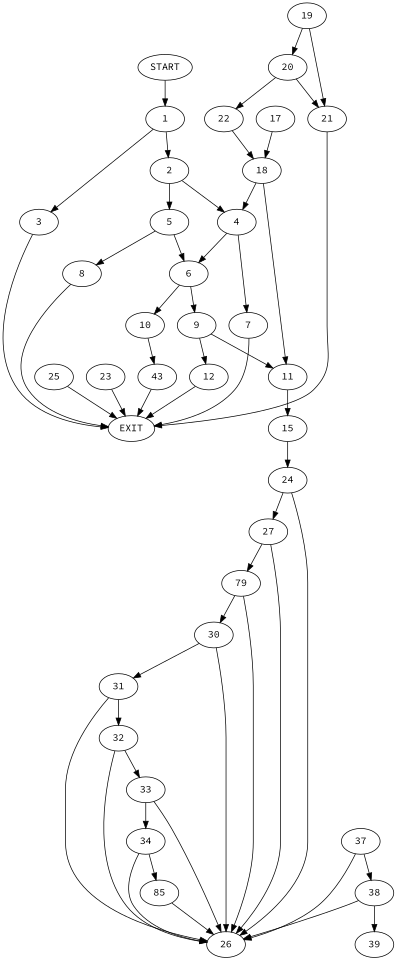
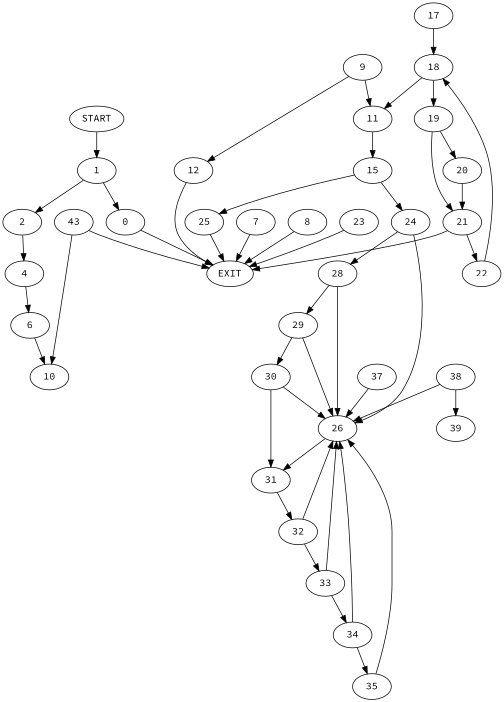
edge "20" -> "22": now "21" -> "22"
edge "15" -> "25": added
edge "18" -> "4": now "18" -> "19"
node "3": label "3" -> "0"
node "5": removed
edge "4" -> "7": removed
edge "6" -> "9": removed
edge "10" -> "43": reversed
node "27": label "27" -> "28"
node "79": label "79" -> "29"
edge "31" -> "26": reversed
edge "37" -> "38": removed
node "85": label "85" -> "35"
